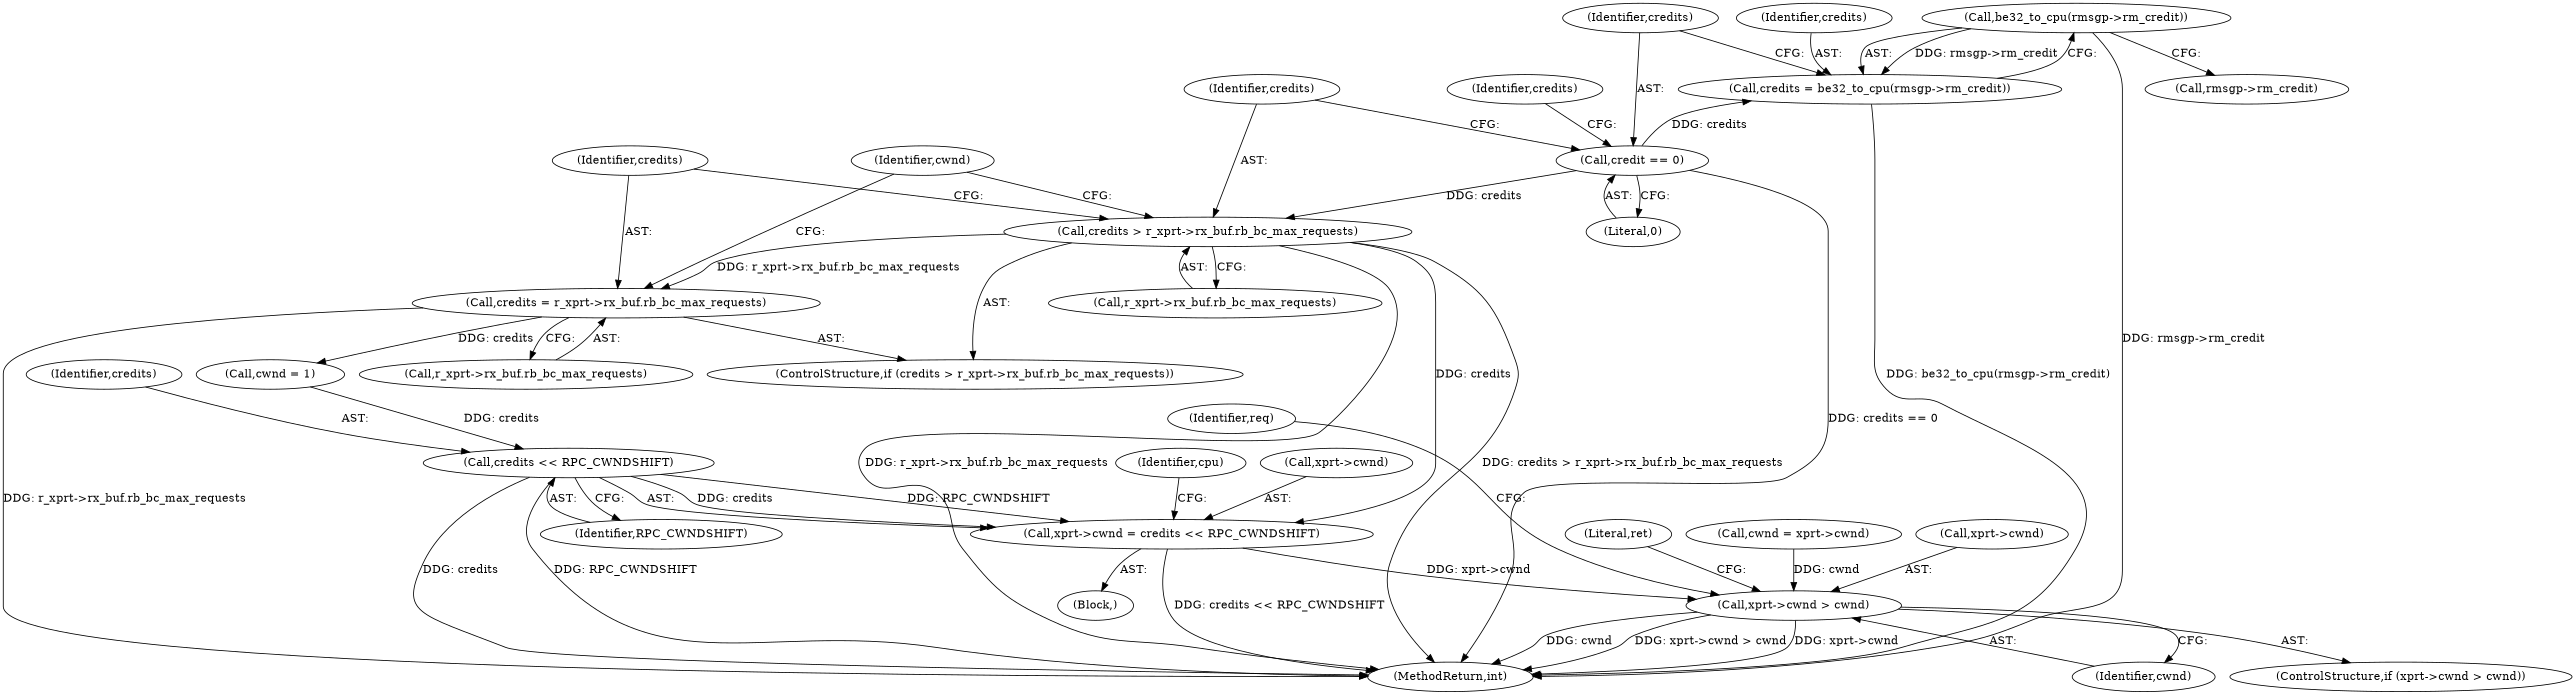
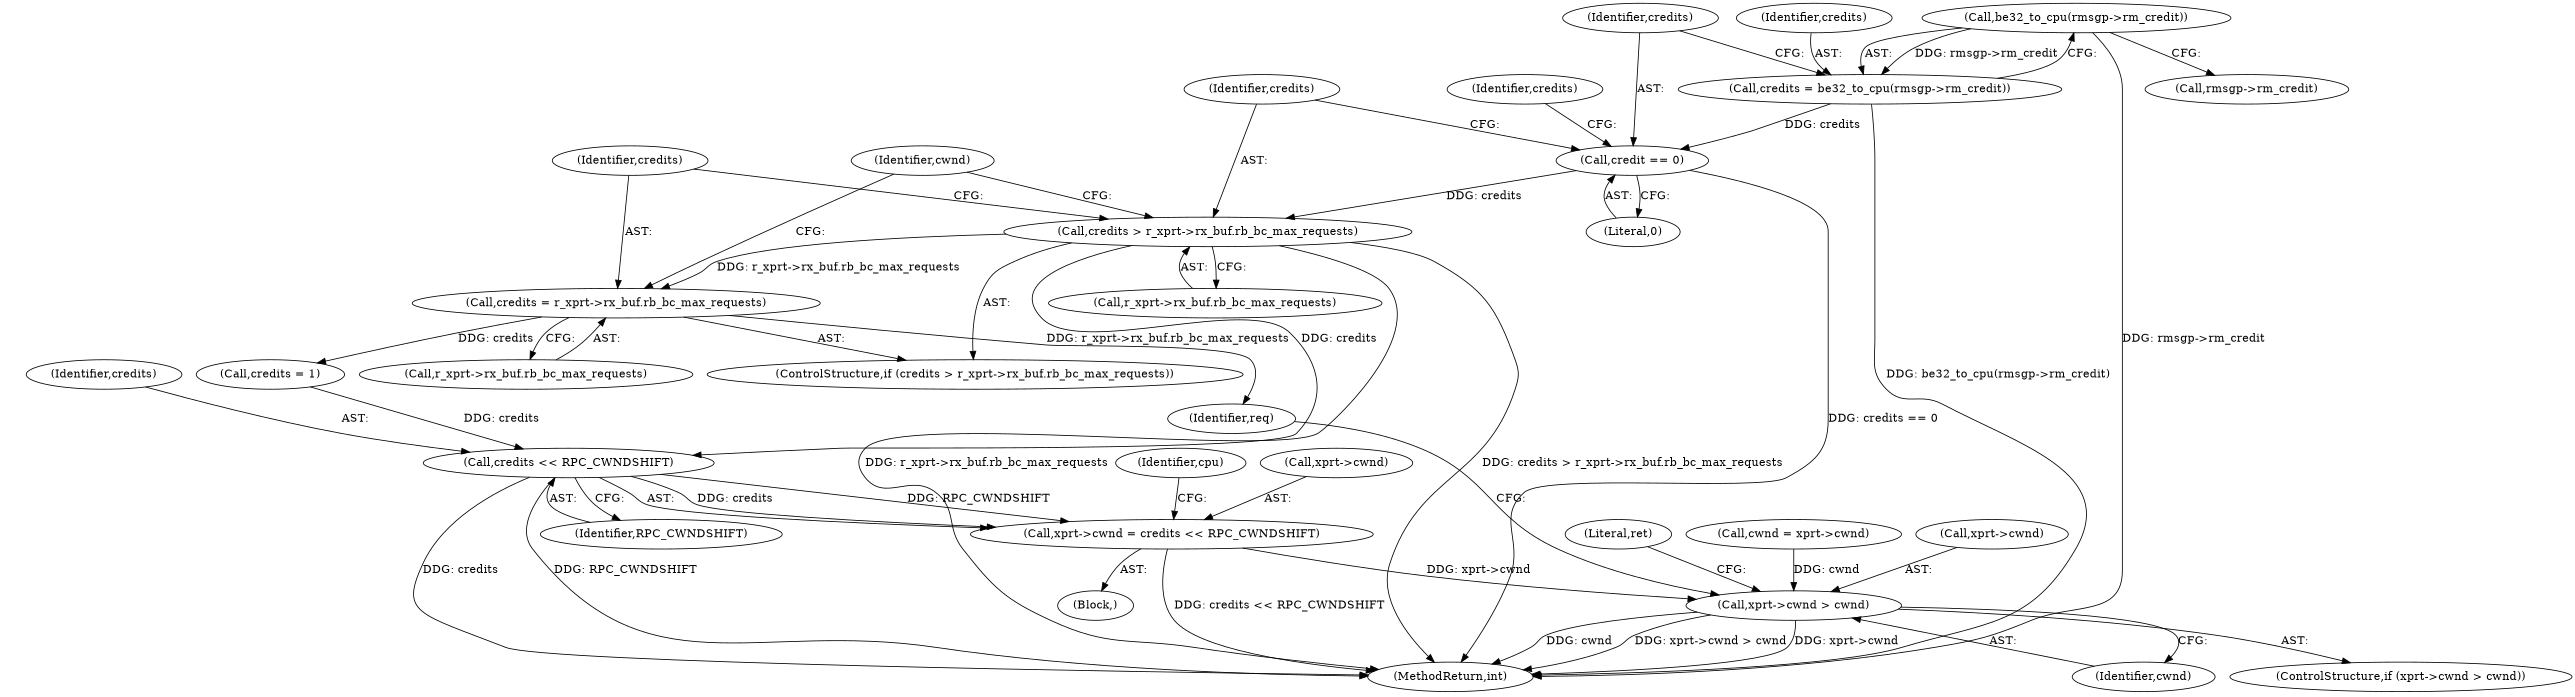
edge "(Call,credit == 0)" -> "(Call,credits = be32_to_cpu(rmsgp->rm_credit))": reversed
node "(Call,cwnd = 1)": label "(Call,cwnd = 1)" -> "(Call,credits = 1)"
edge "(Call,credits > r_xprt->rx_buf.rb_bc_max_requests)" -> "(Call,xprt->cwnd = credits << RPC_CWNDSHIFT)": now "(Call,credits > r_xprt->rx_buf.rb_bc_max_requests)" -> "(Call,credits << RPC_CWNDSHIFT)"
edge "(Call,credits = r_xprt->rx_buf.rb_bc_max_requests)" -> "(MethodReturn,int)": now "(Call,credits = r_xprt->rx_buf.rb_bc_max_requests)" -> "(Identifier,req)"
